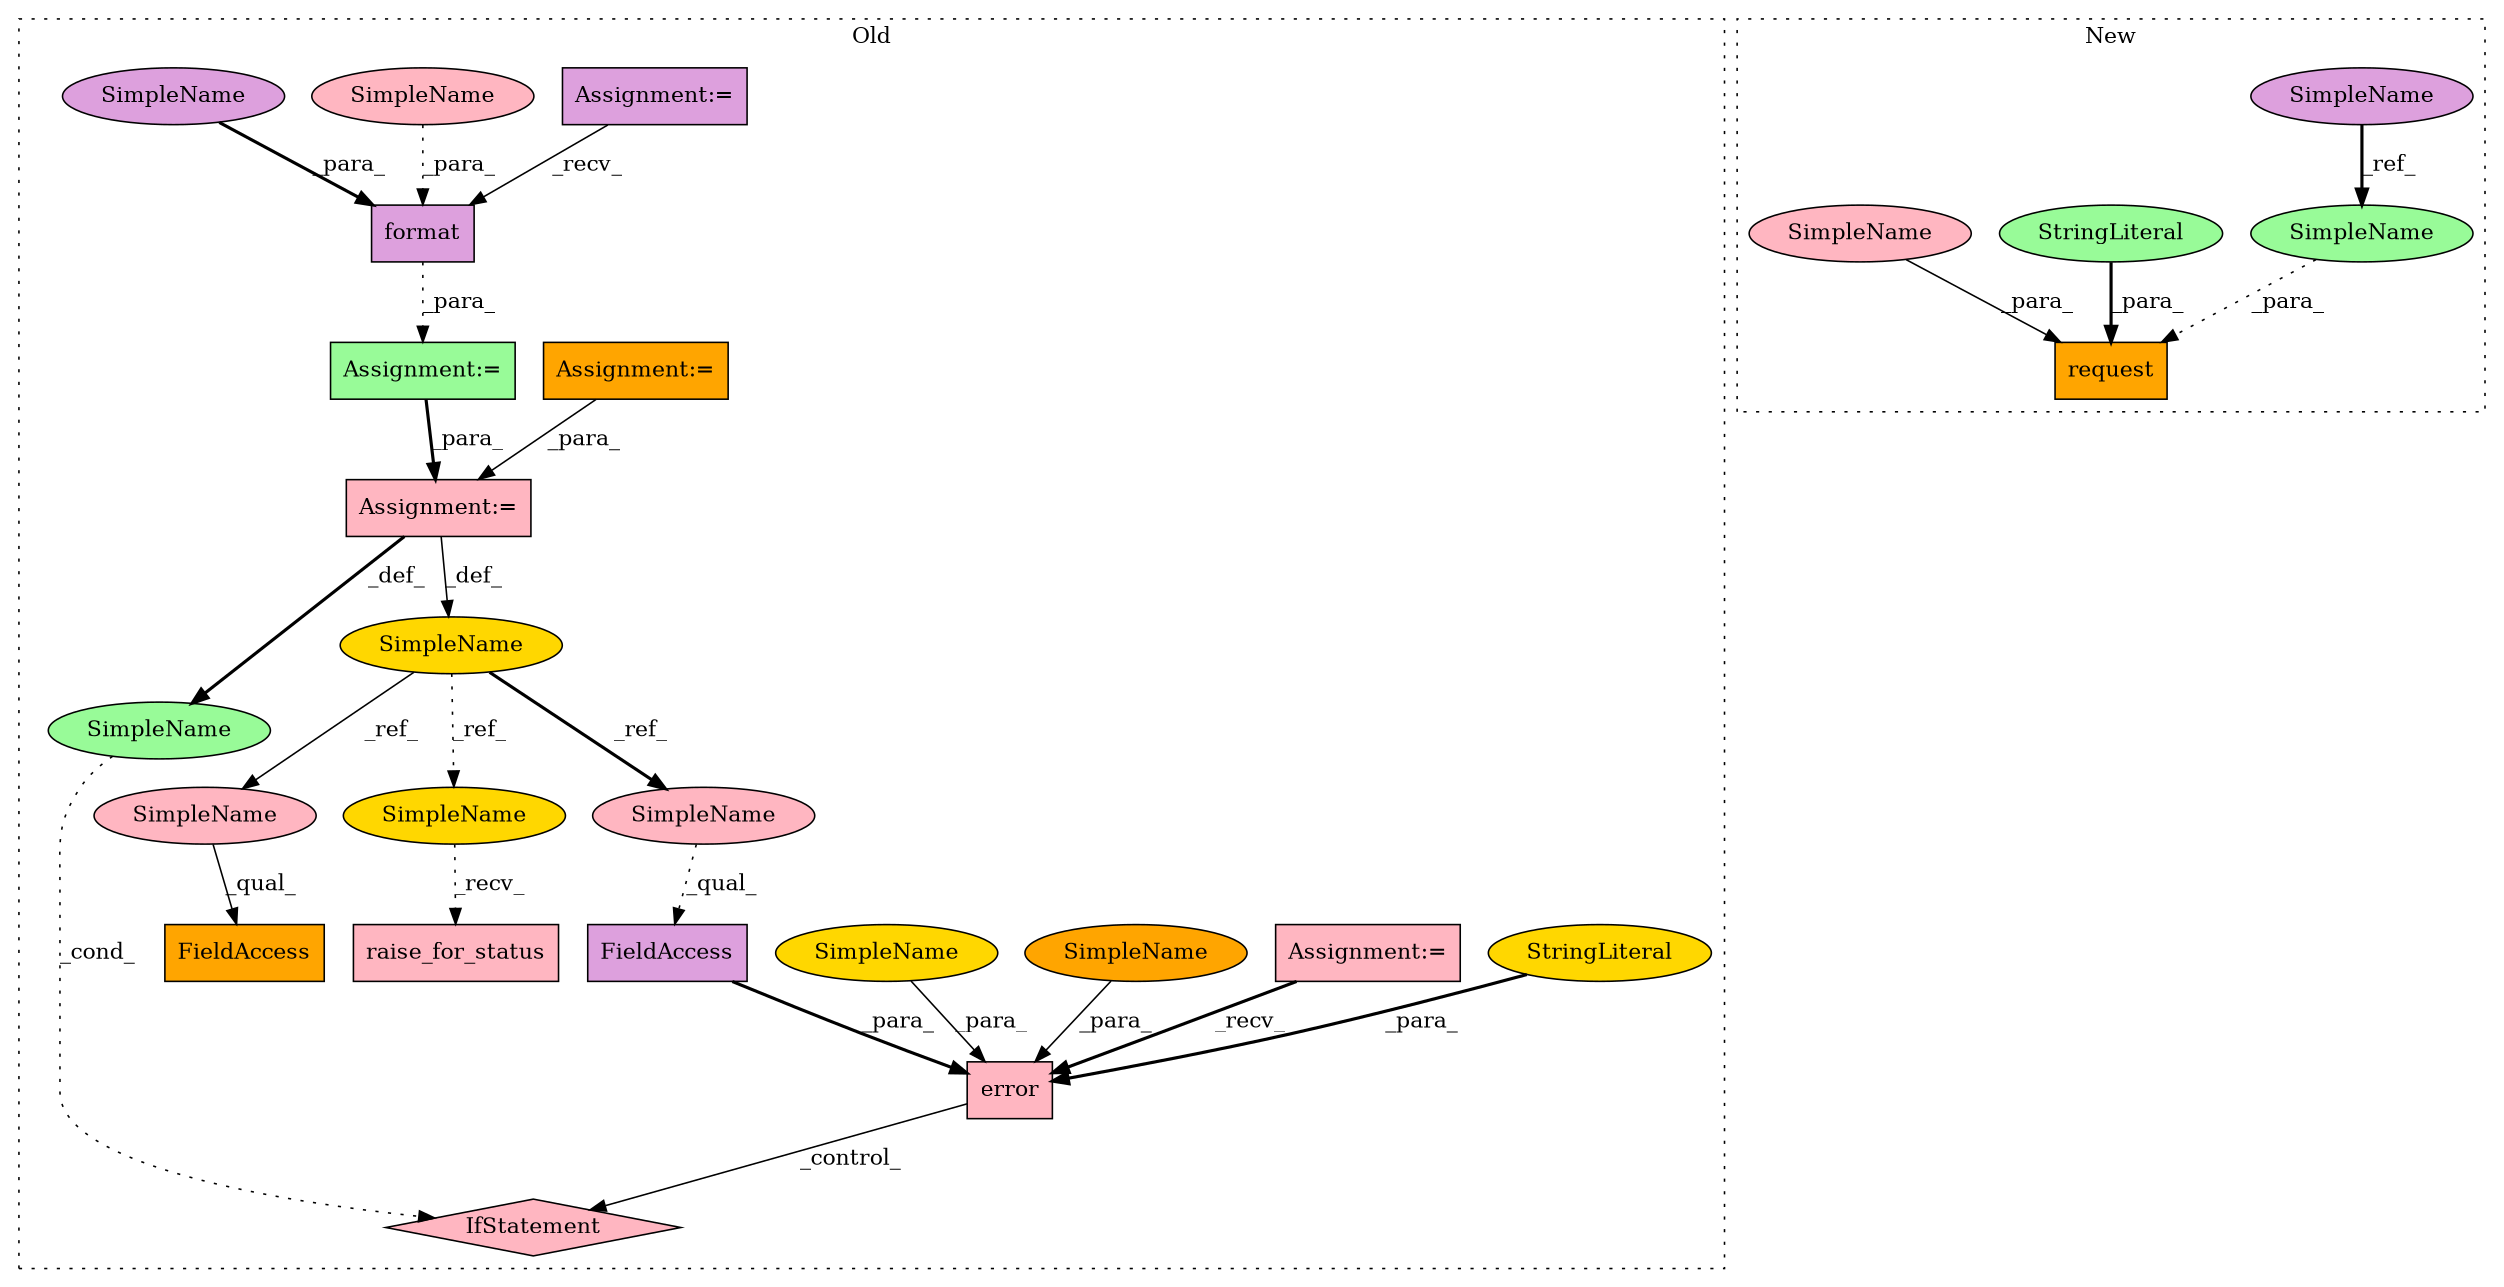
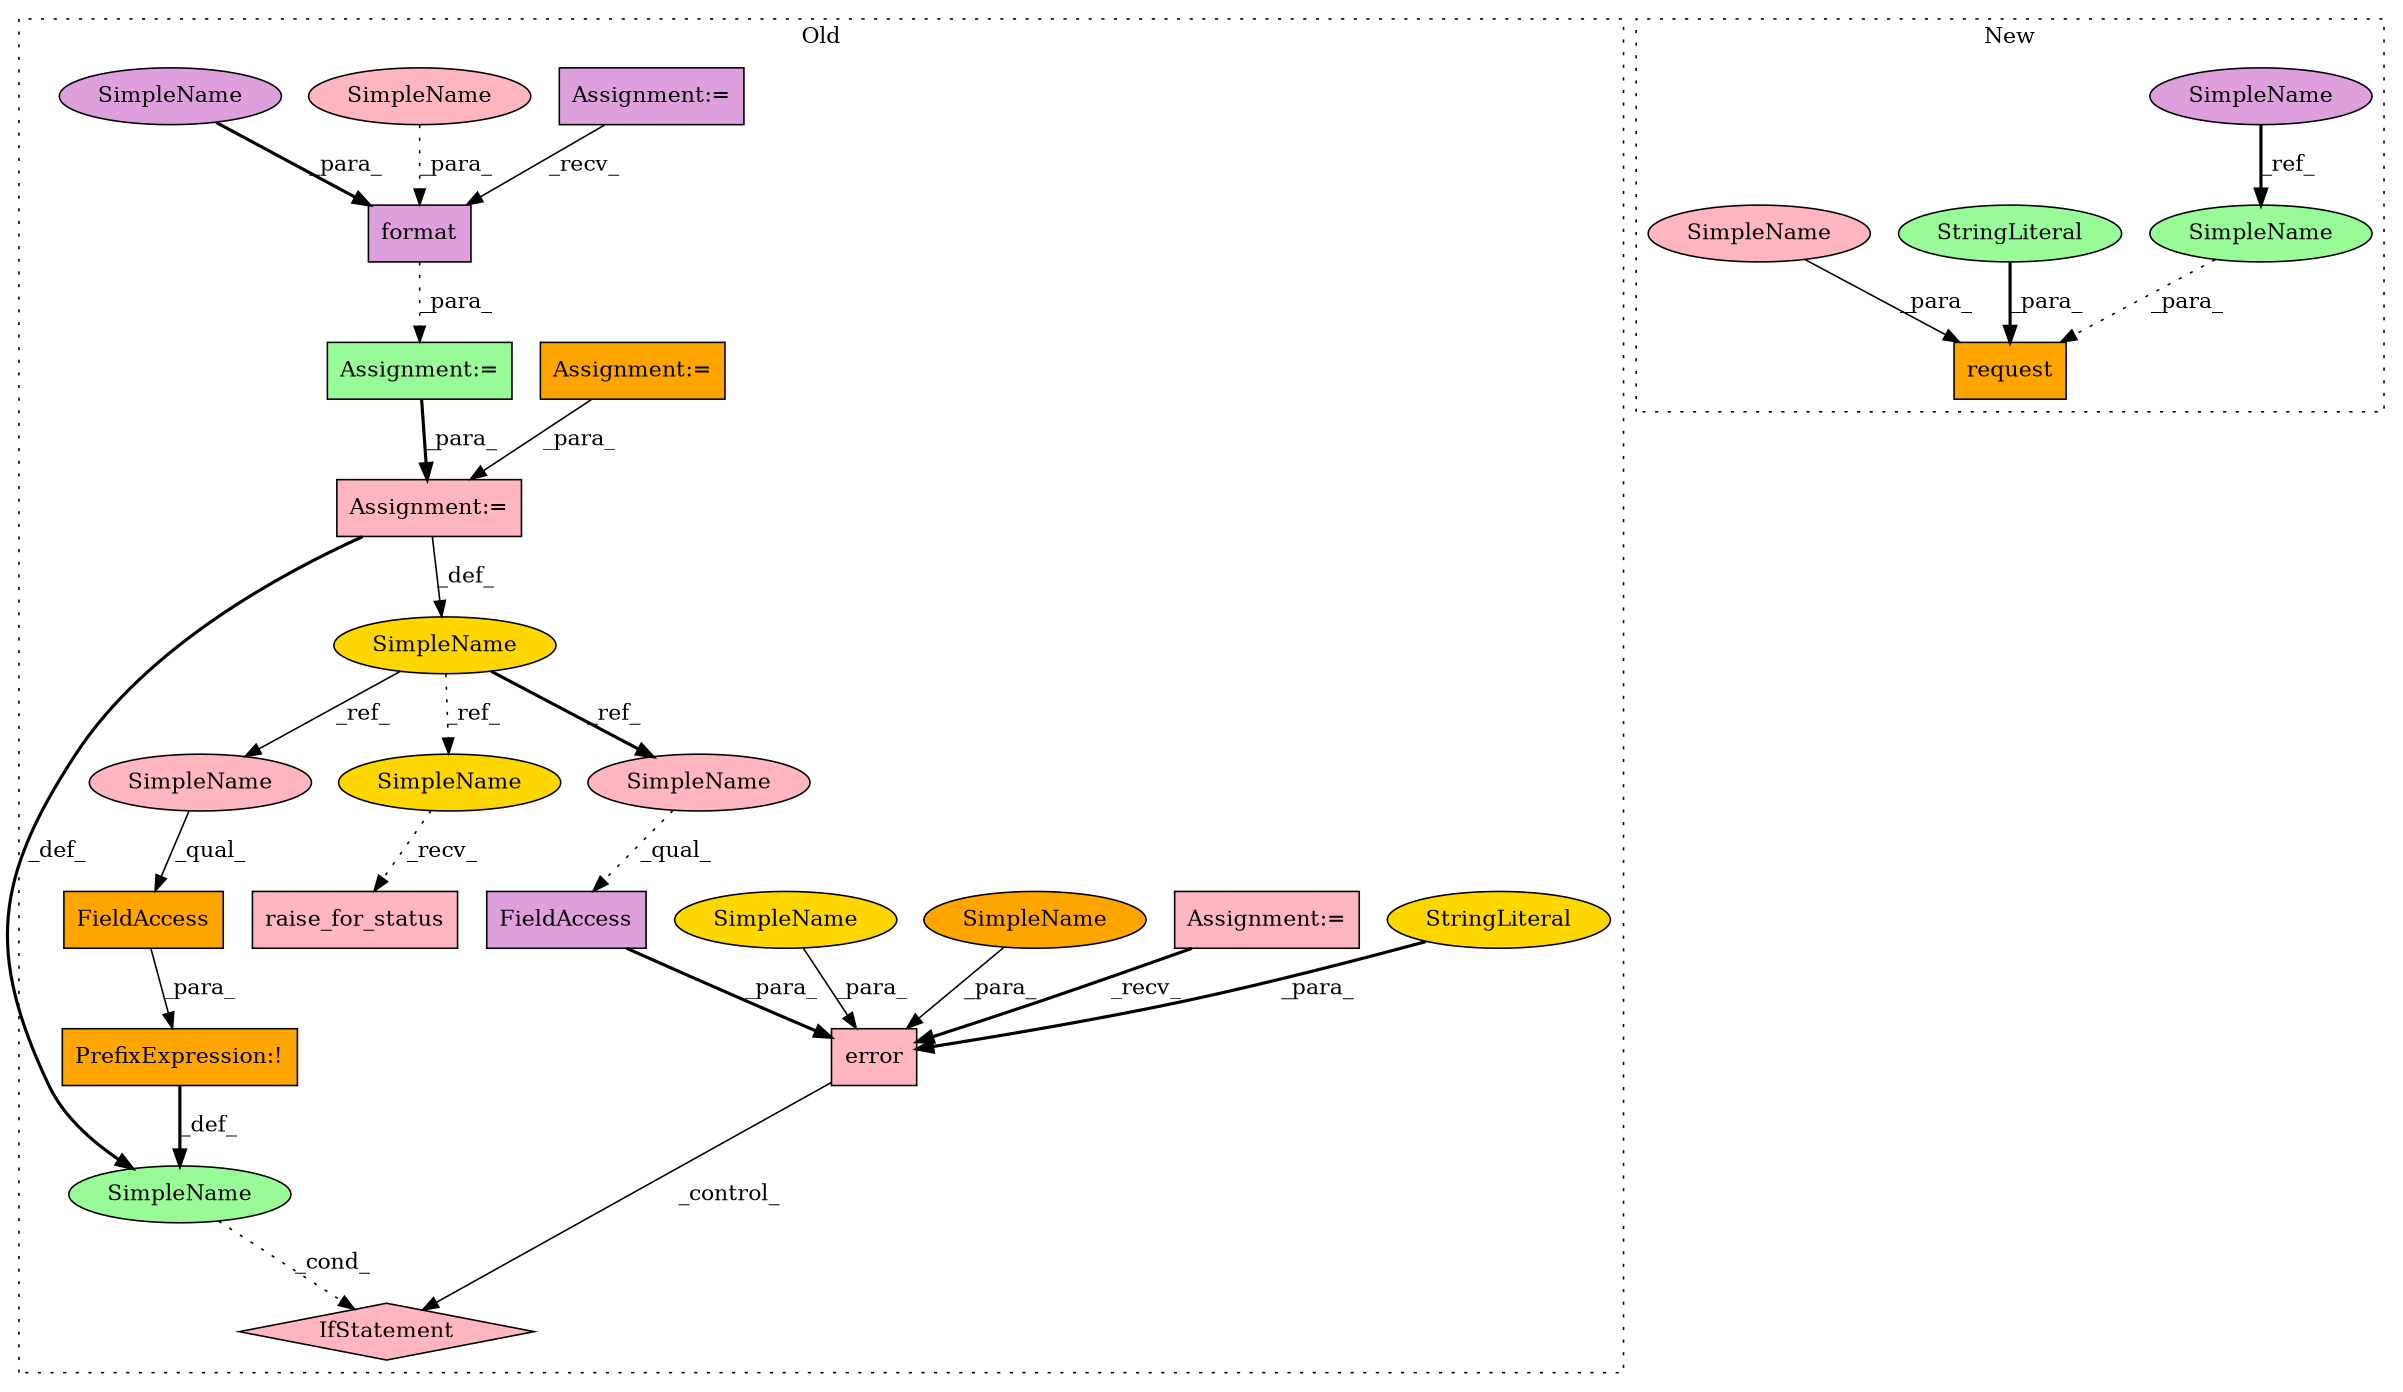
node "PrefixExpression:!": added
